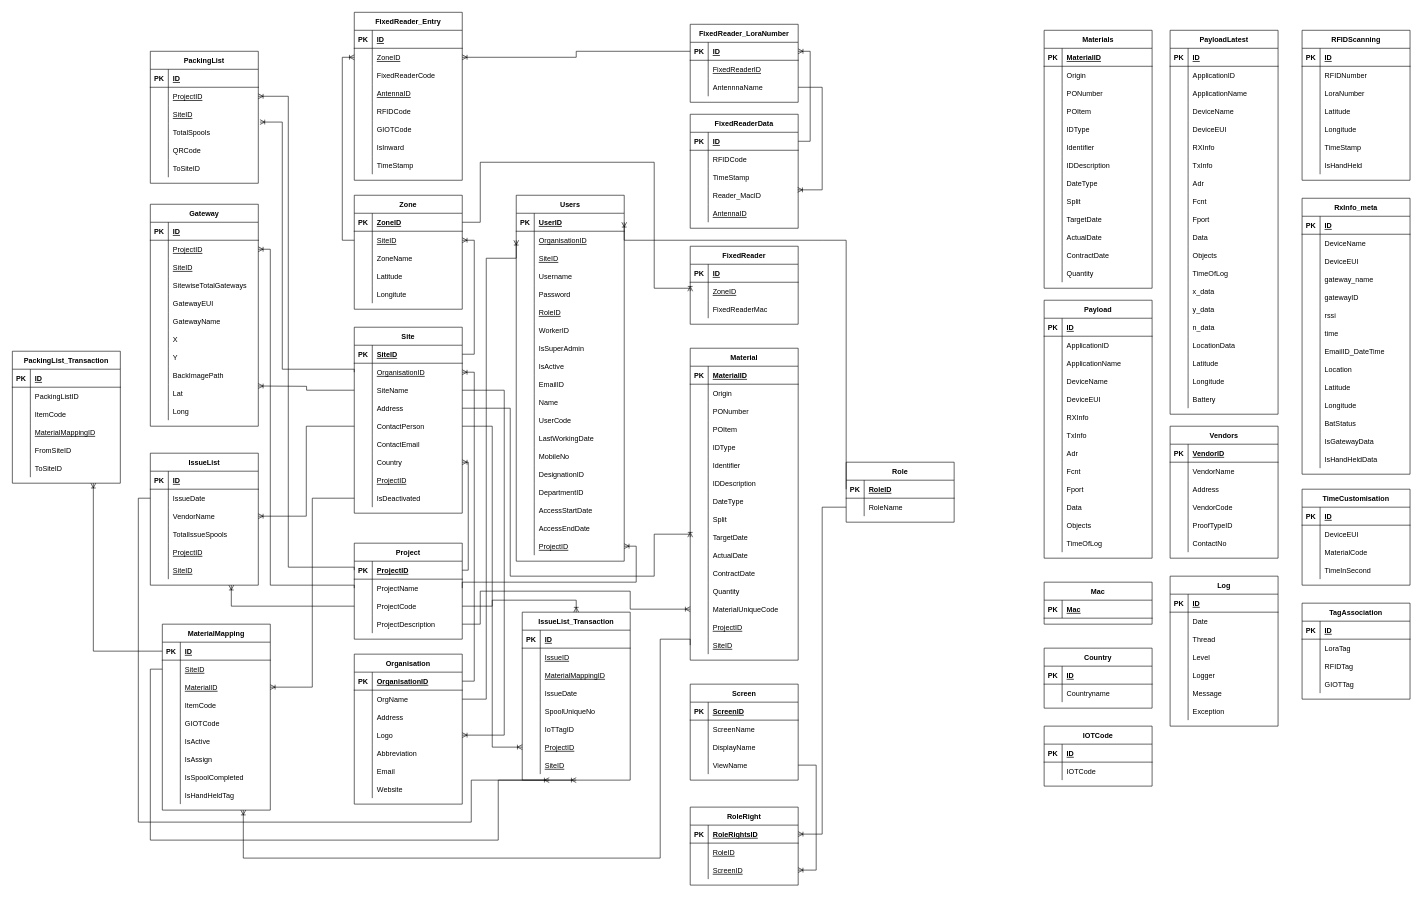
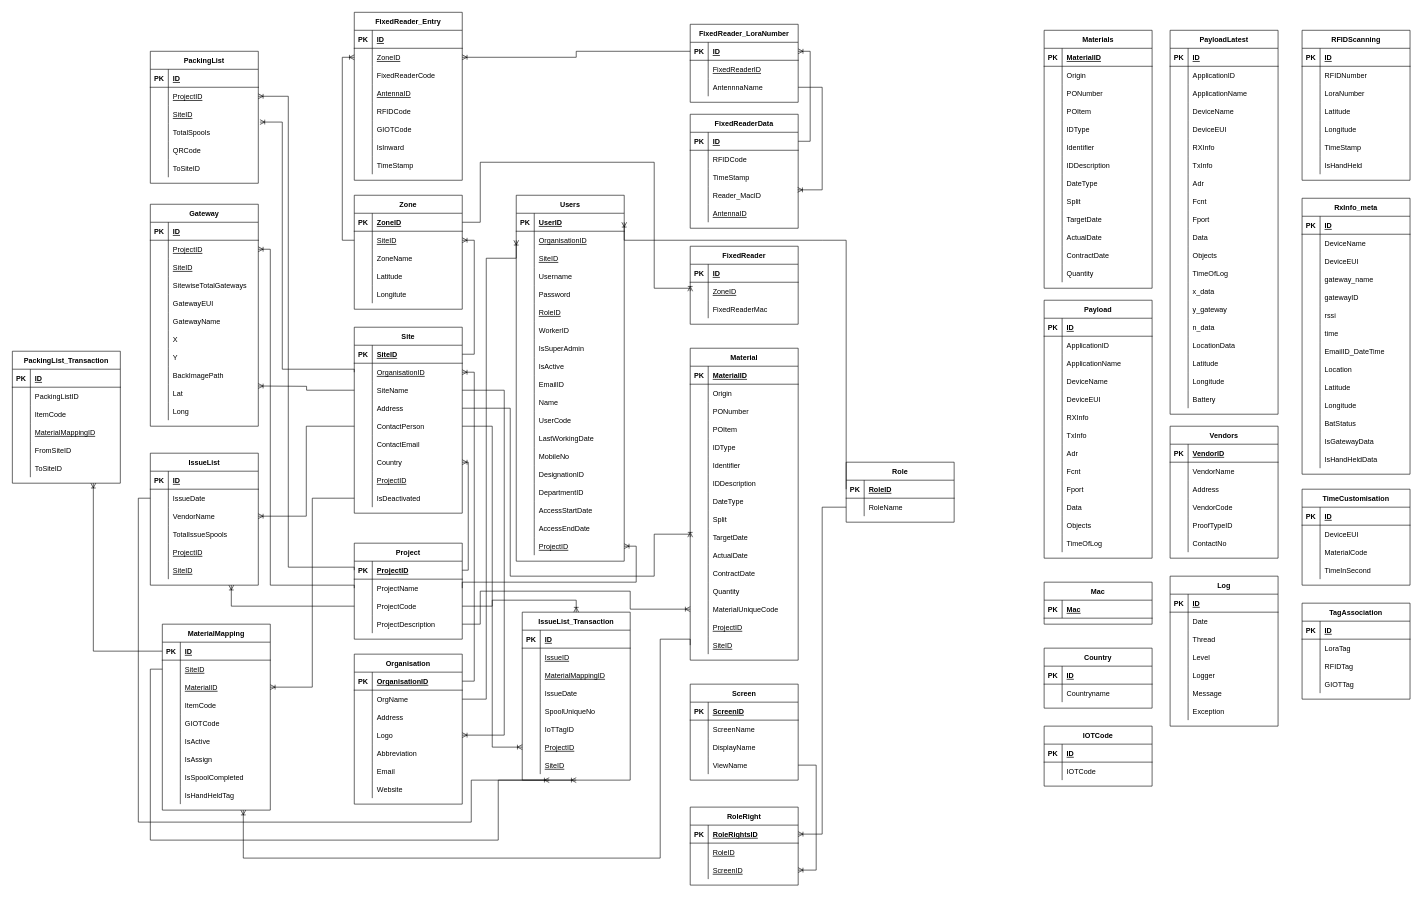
node "y_data": label "y_data" -> "y_gateway"
